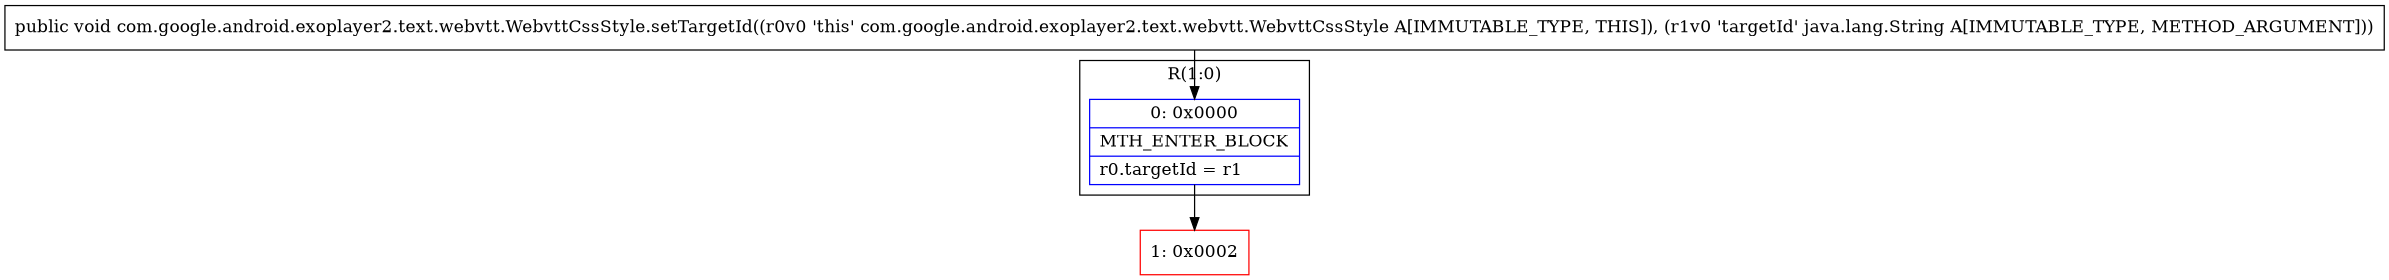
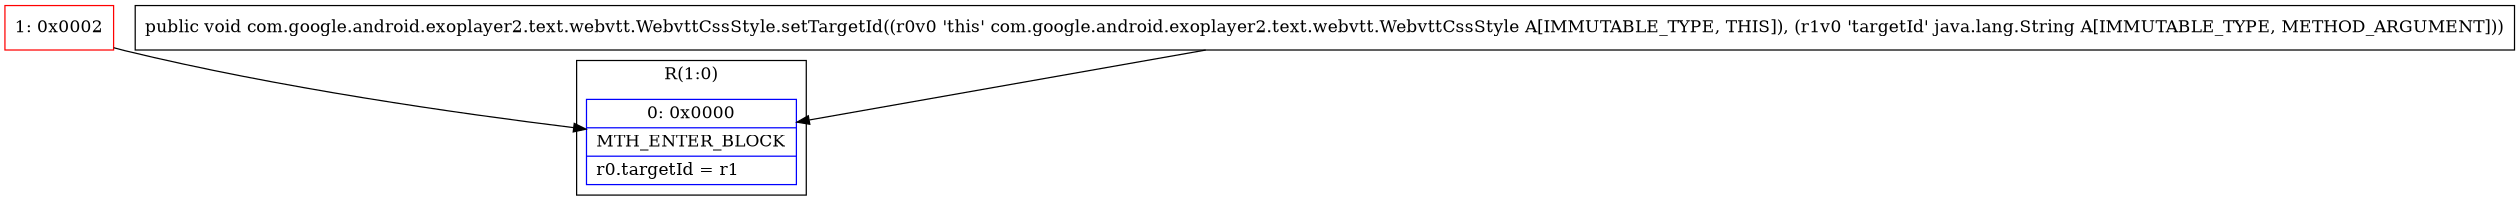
edge "0: 0x0000" -> "1: 0x0002": reversed
